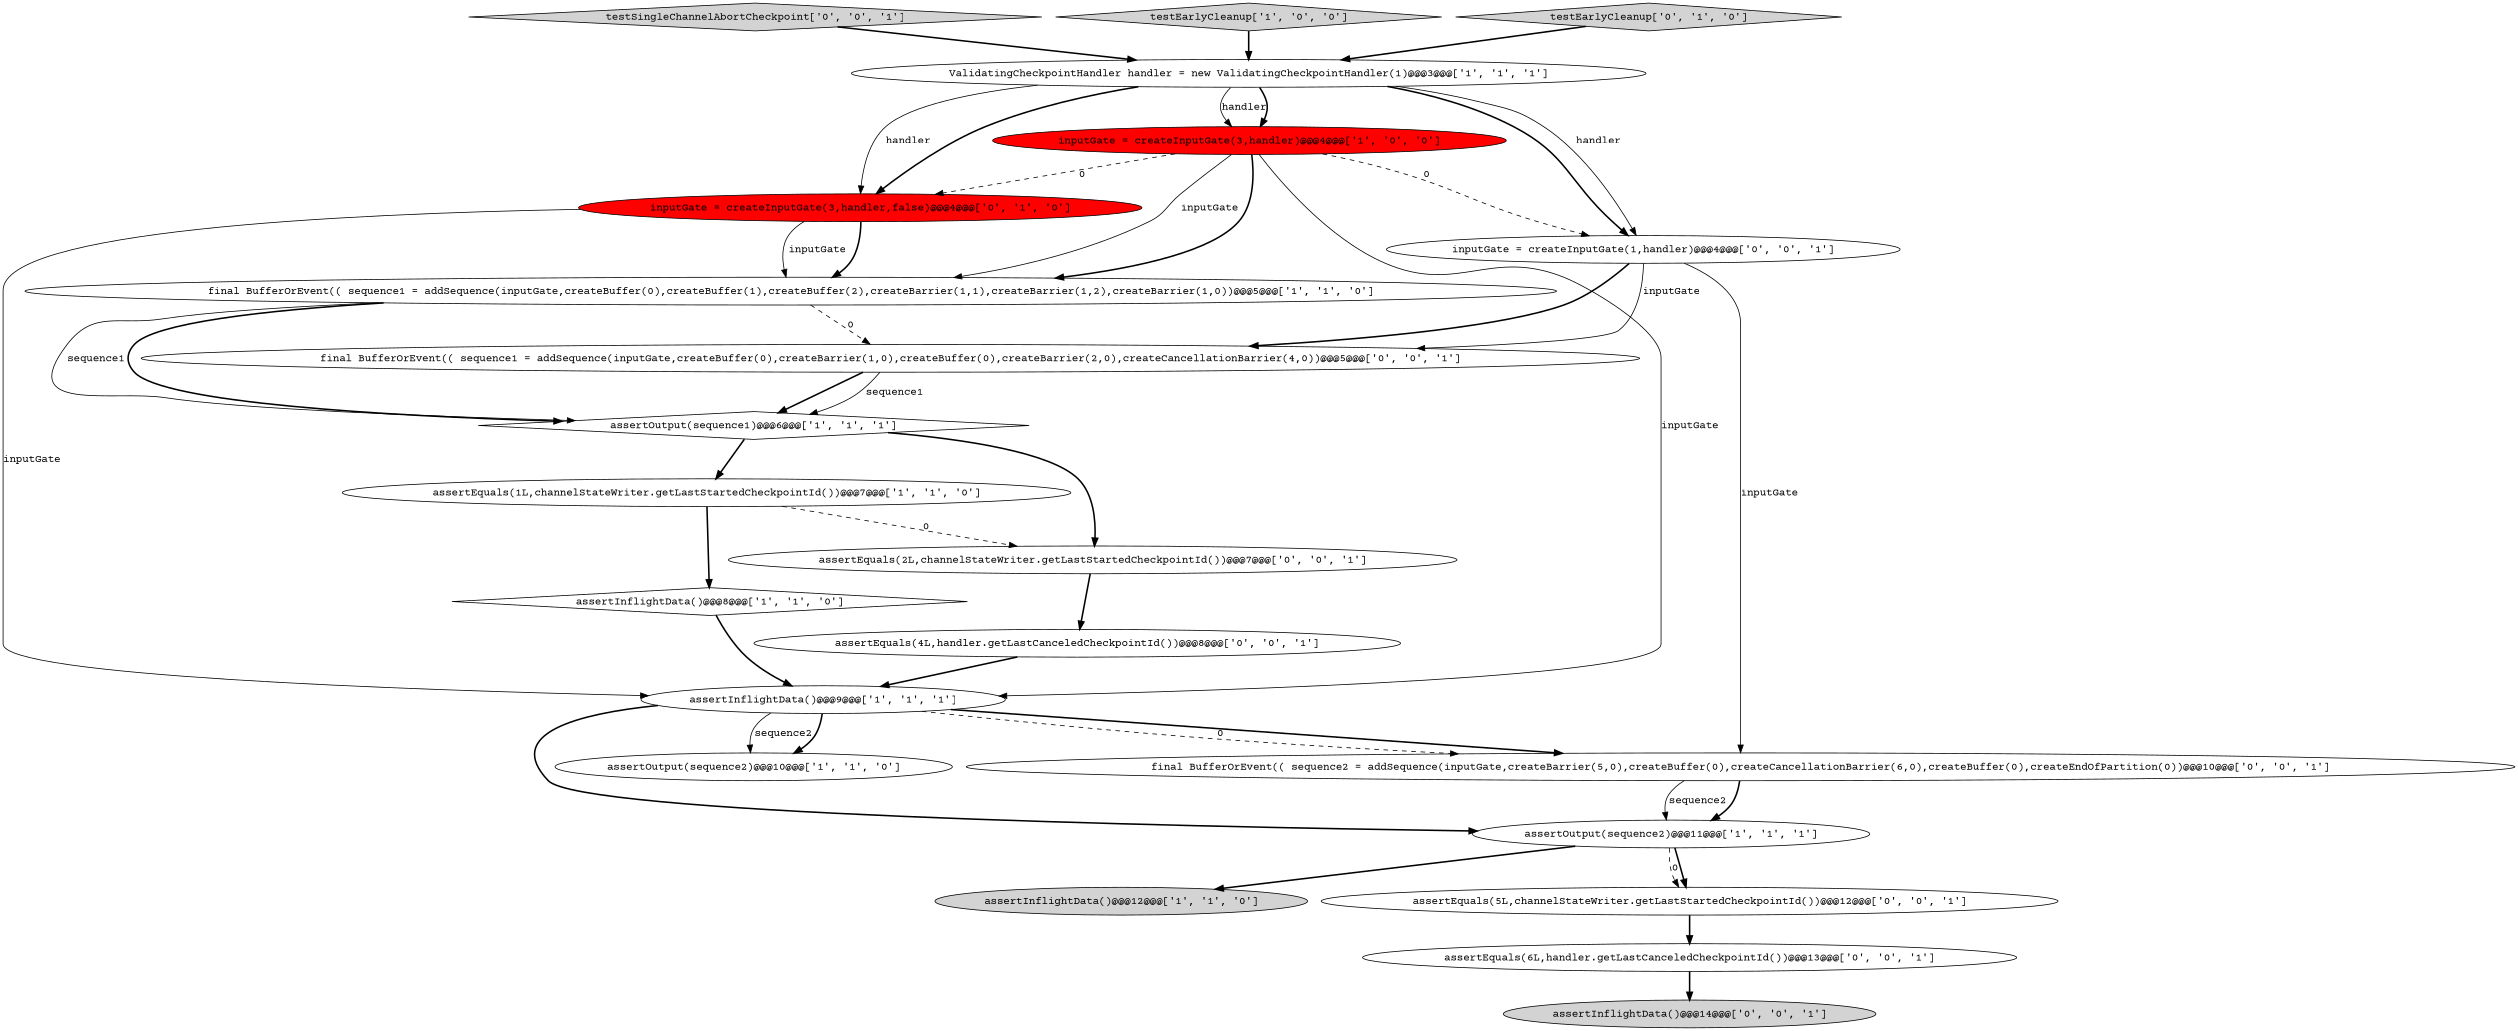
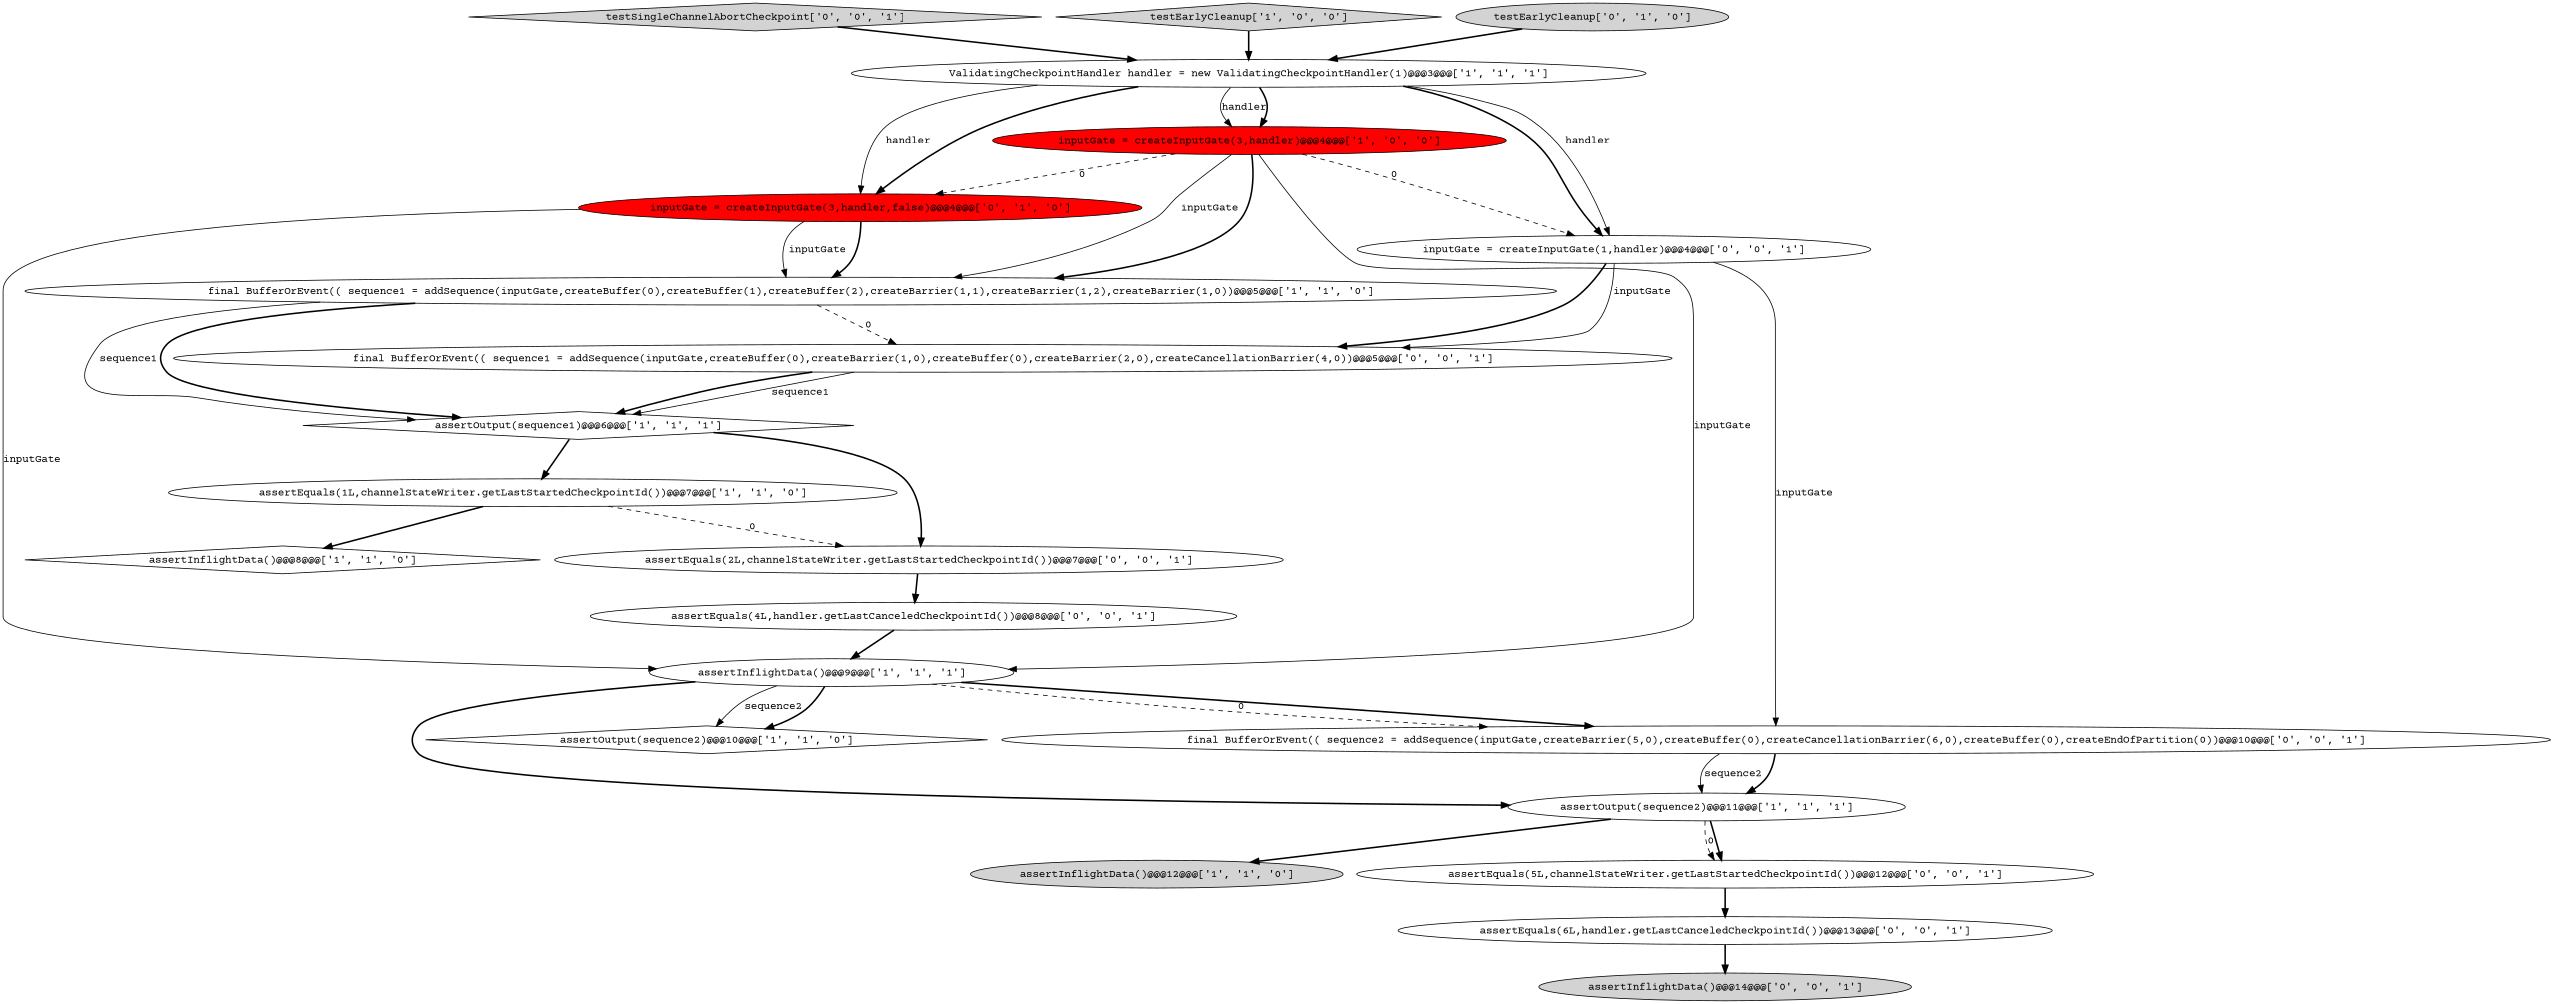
node "testEarlyCleanup['0', '1', '0']": shape diamond -> ellipse
edge "assertInflightData()@@@8@@@['1', '1', '0']" -> "assertInflightData()@@@9@@@['1', '1', '1']": removed
node "assertOutput(sequence2)@@@10@@@['1', '1', '0']": shape ellipse -> diamond
